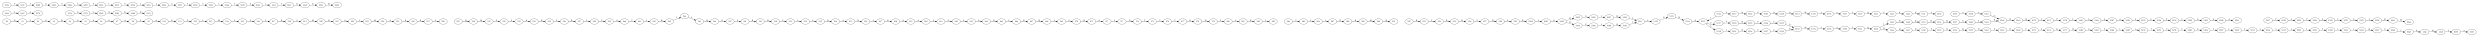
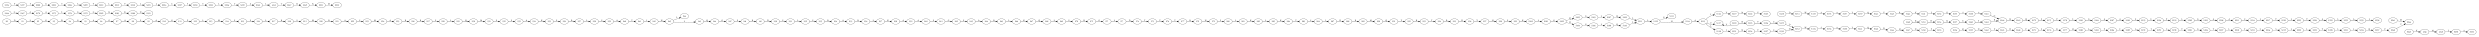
node "S173": added
edge "S125" -> "S128": removed, label "D"
edge "S152" -> "S155": added, label "K"
edge "S44" -> "S45": now "S43" -> "S45"
edge "S113" -> "S114": now "S112" -> "S114"
edge "S116" -> "S115": reversed
node "S214": added
edge "S238" -> "S241": removed, label "K"
edge "S28" -> "S29": added, label "L"
edge "S83" -> "S84": added, label "K"
edge "S91" -> "S92": added, label "V"
node "S145": removed
edge "S117" -> "S120": reversed
edge "S153" -> "S156": removed, label "D"
edge "S240" -> "S243": now "S240" -> "S244"
